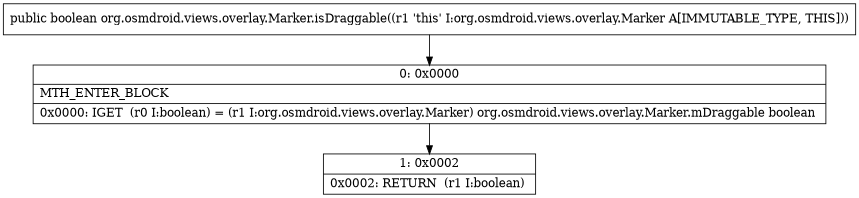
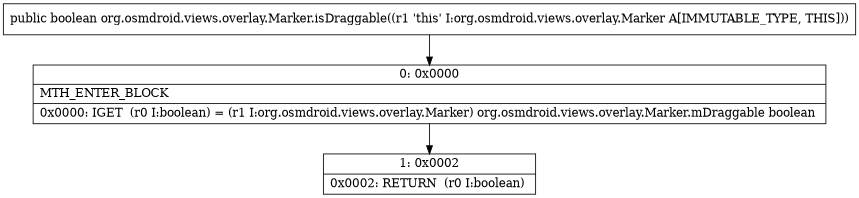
node "1: 0x0002": text "0x0002: RETURN  (r1 I:boolean)" -> "0x0002: RETURN  (r0 I:boolean)"
